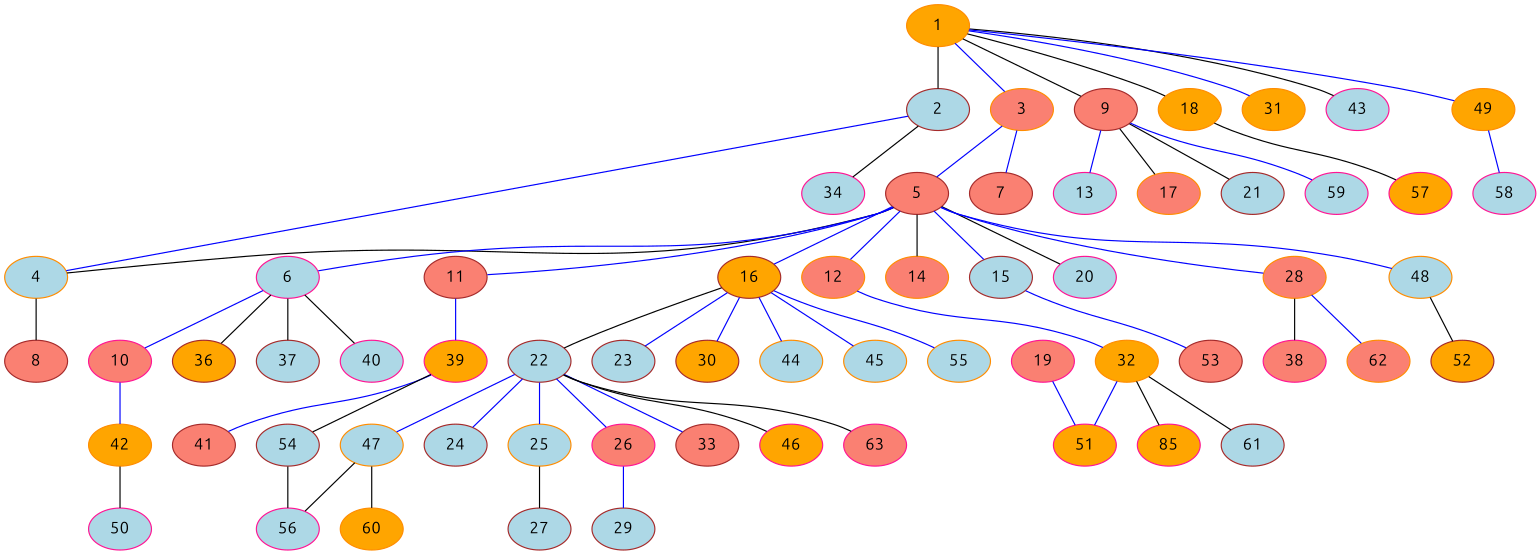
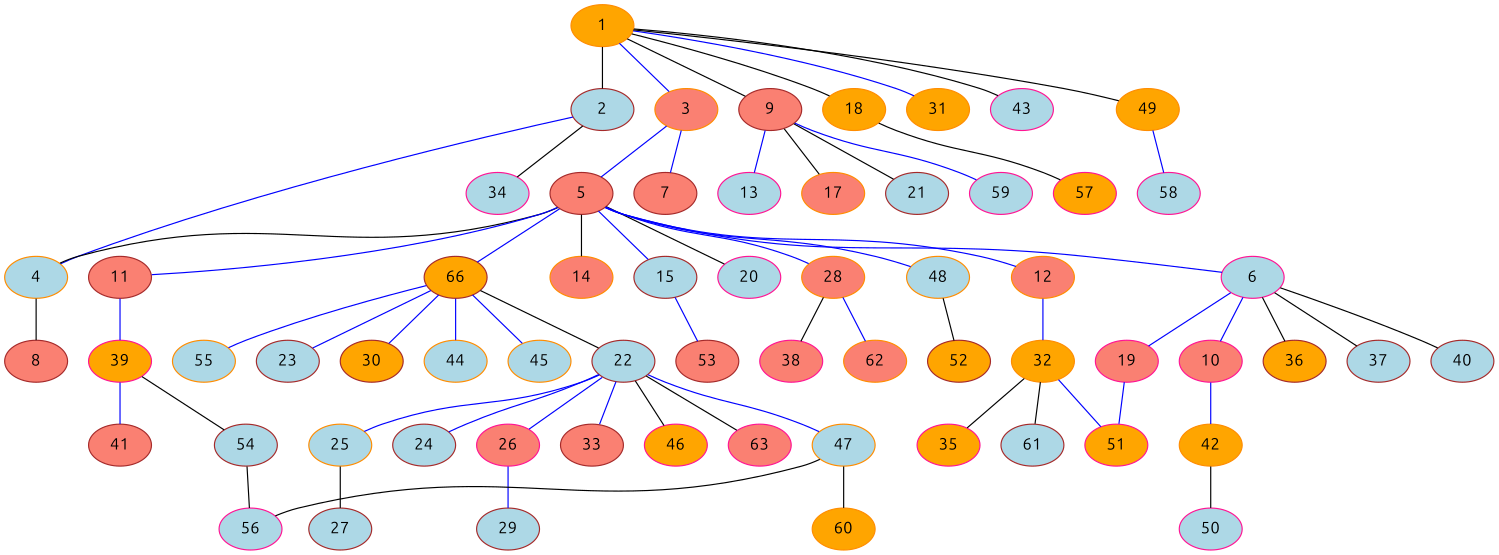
edge "1" -- "49": color blue -> black
node "16": label "16" -> "66"
edge "6" -- "19": added
node "40": color deeppink -> brown
node "85": label "85" -> "35"
